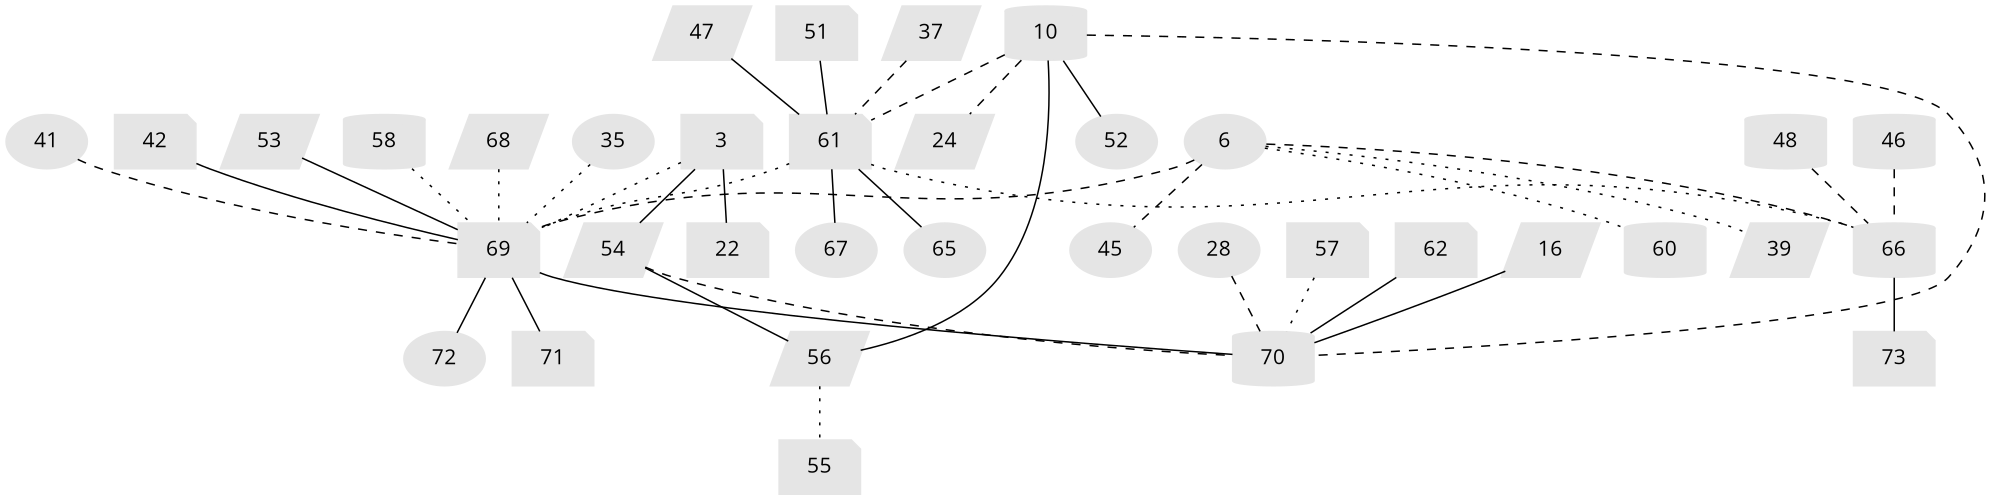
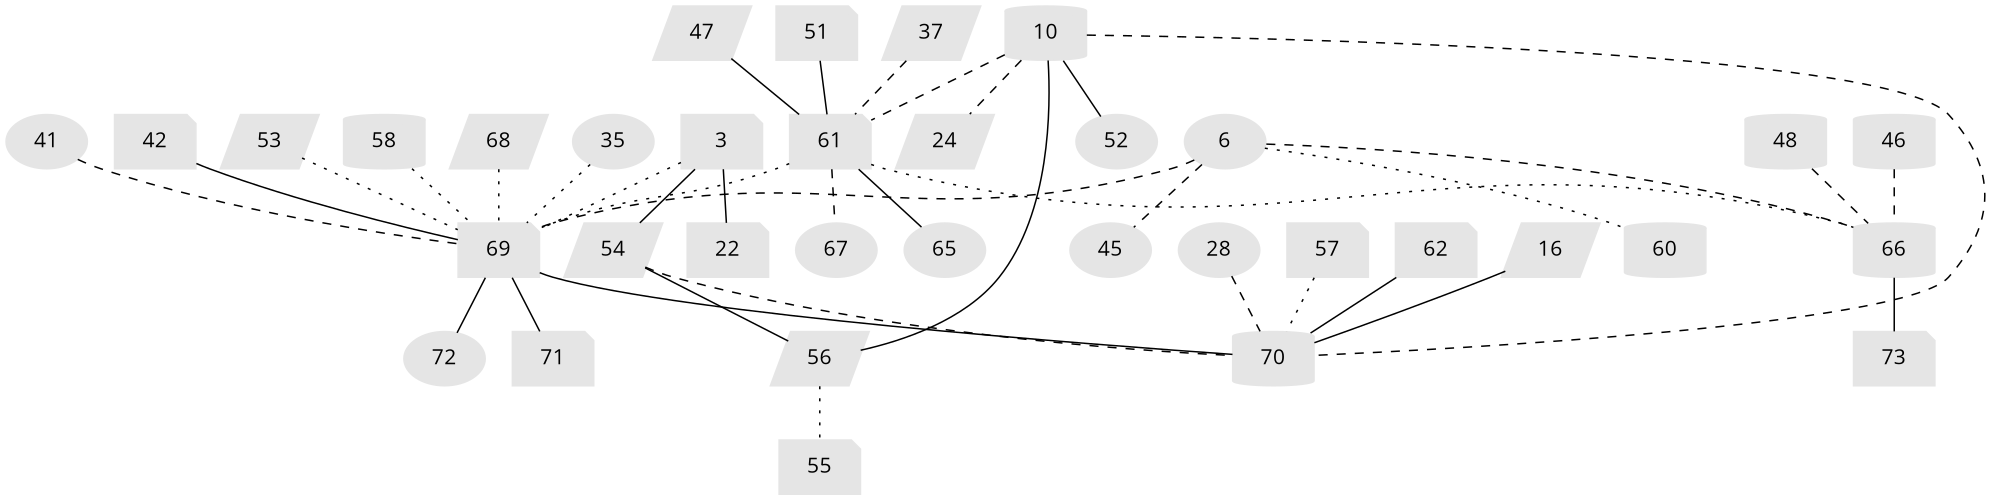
edge "53" -- "69": style solid -> dotted
edge "61" -- "67": style solid -> dashed
node "39": removed
